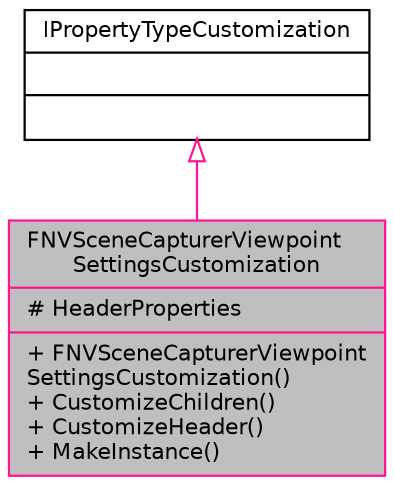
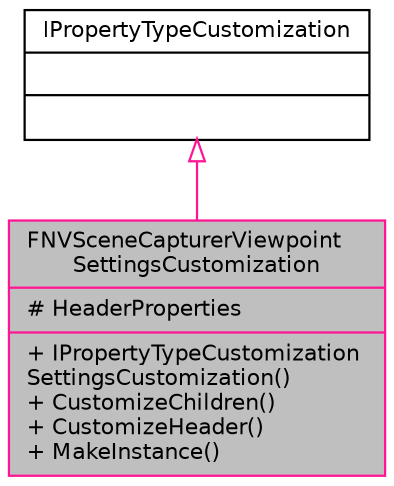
node "FNVSceneCapturerViewpoint": text "+ FNVSceneCapturerViewpoint" -> "+ IPropertyTypeCustomization"
